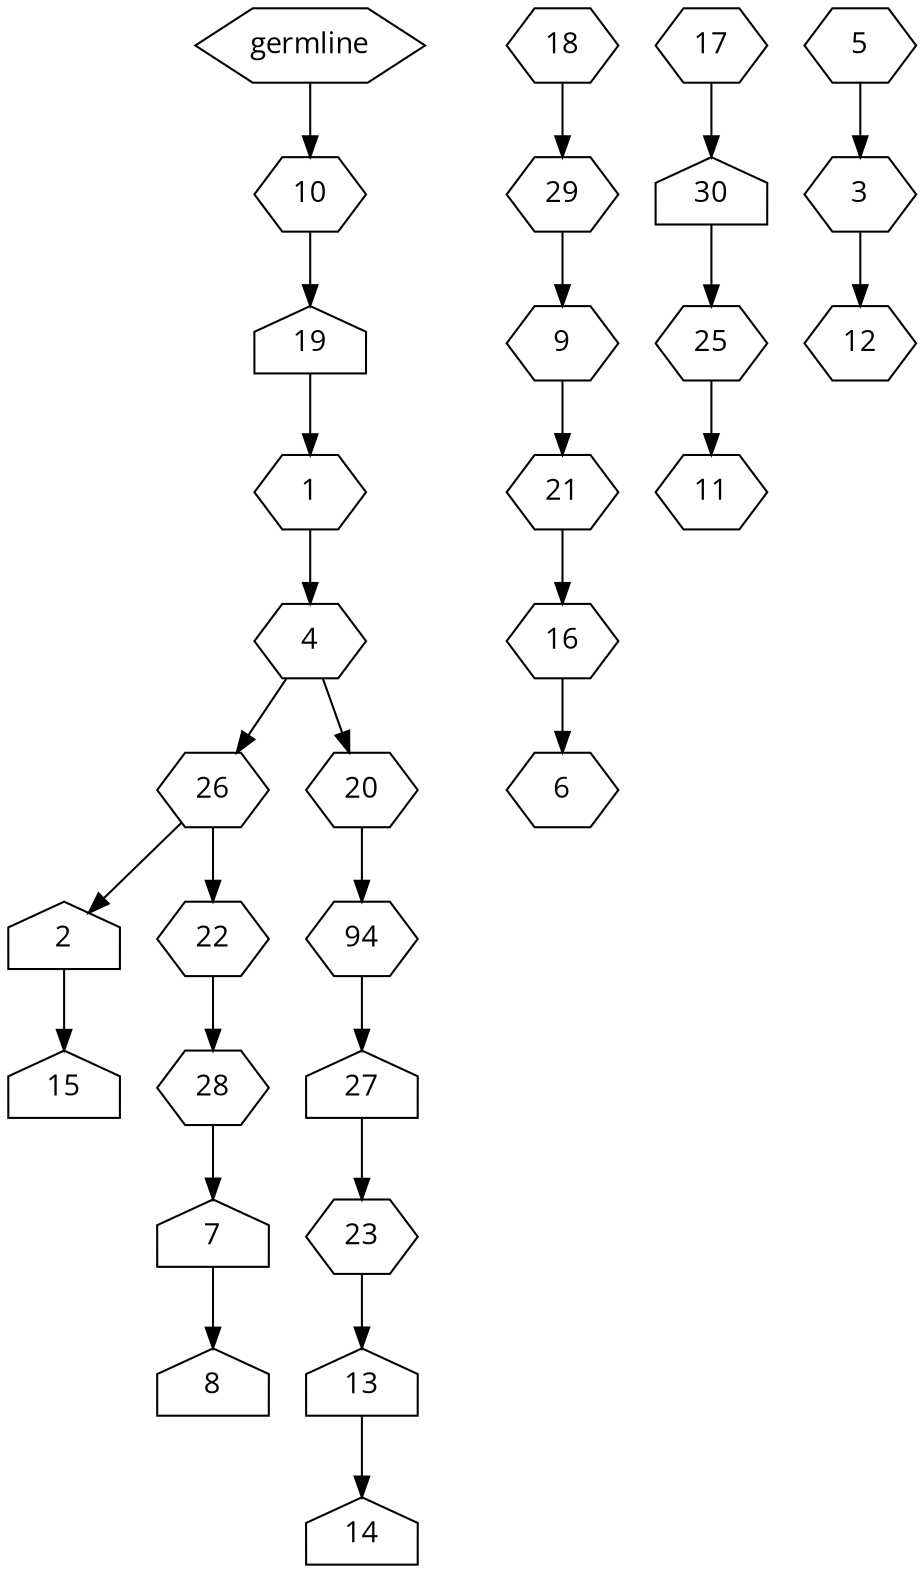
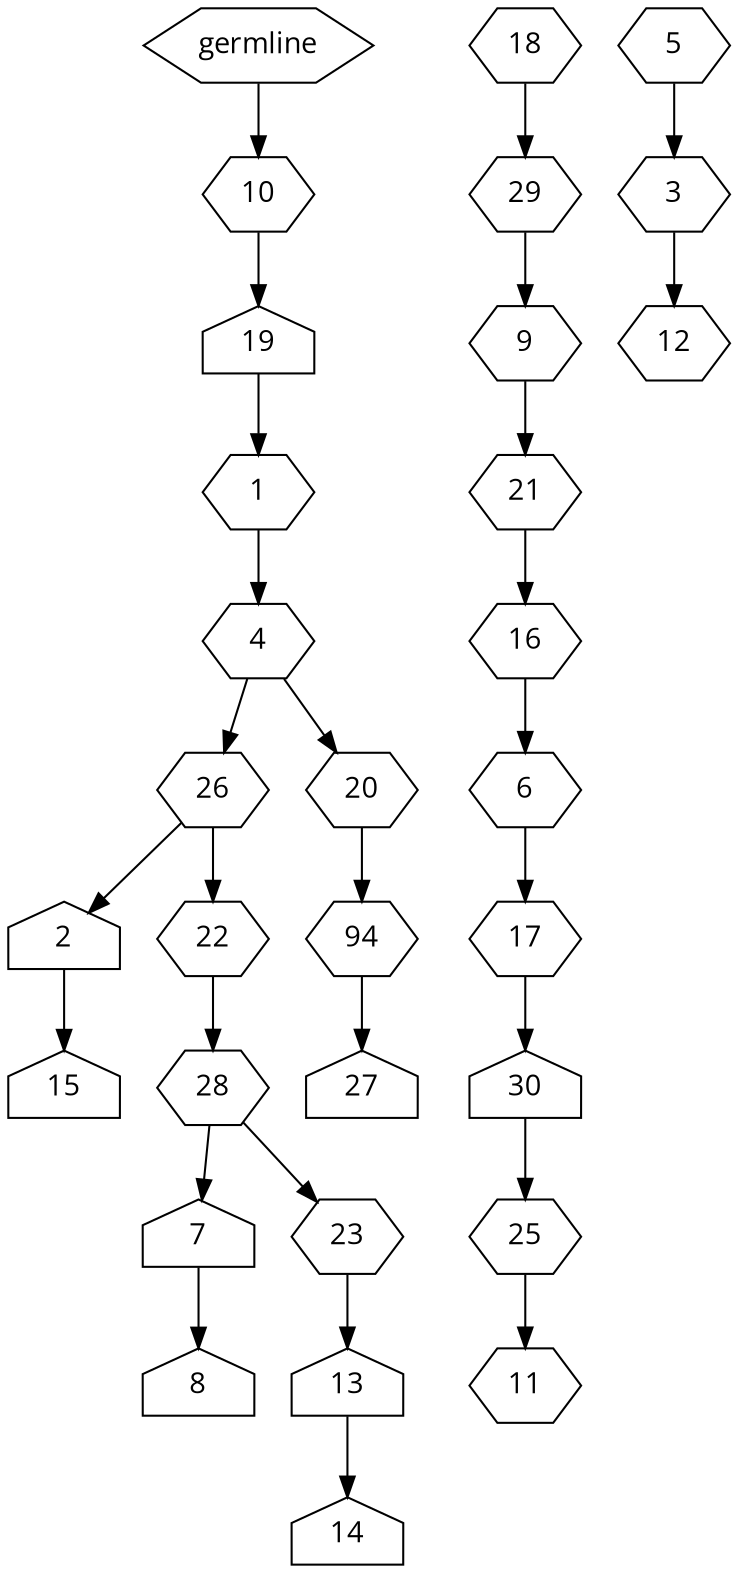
edge "6" -> "17": added
edge "27" -> "23": now "28" -> "23"
